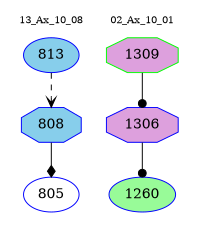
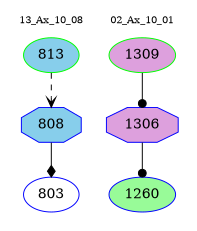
node "813": color blue -> green
node "1309": shape octagon -> ellipse
node "805": label "805" -> "803"
